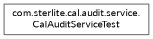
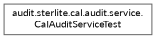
node "com.sterlite.cal.audit.service. CalAuditServiceTest": label "com.sterlite.cal.audit.service. CalAuditServiceTest" -> "audit.sterlite.cal.audit.service. CalAuditServiceTest"
